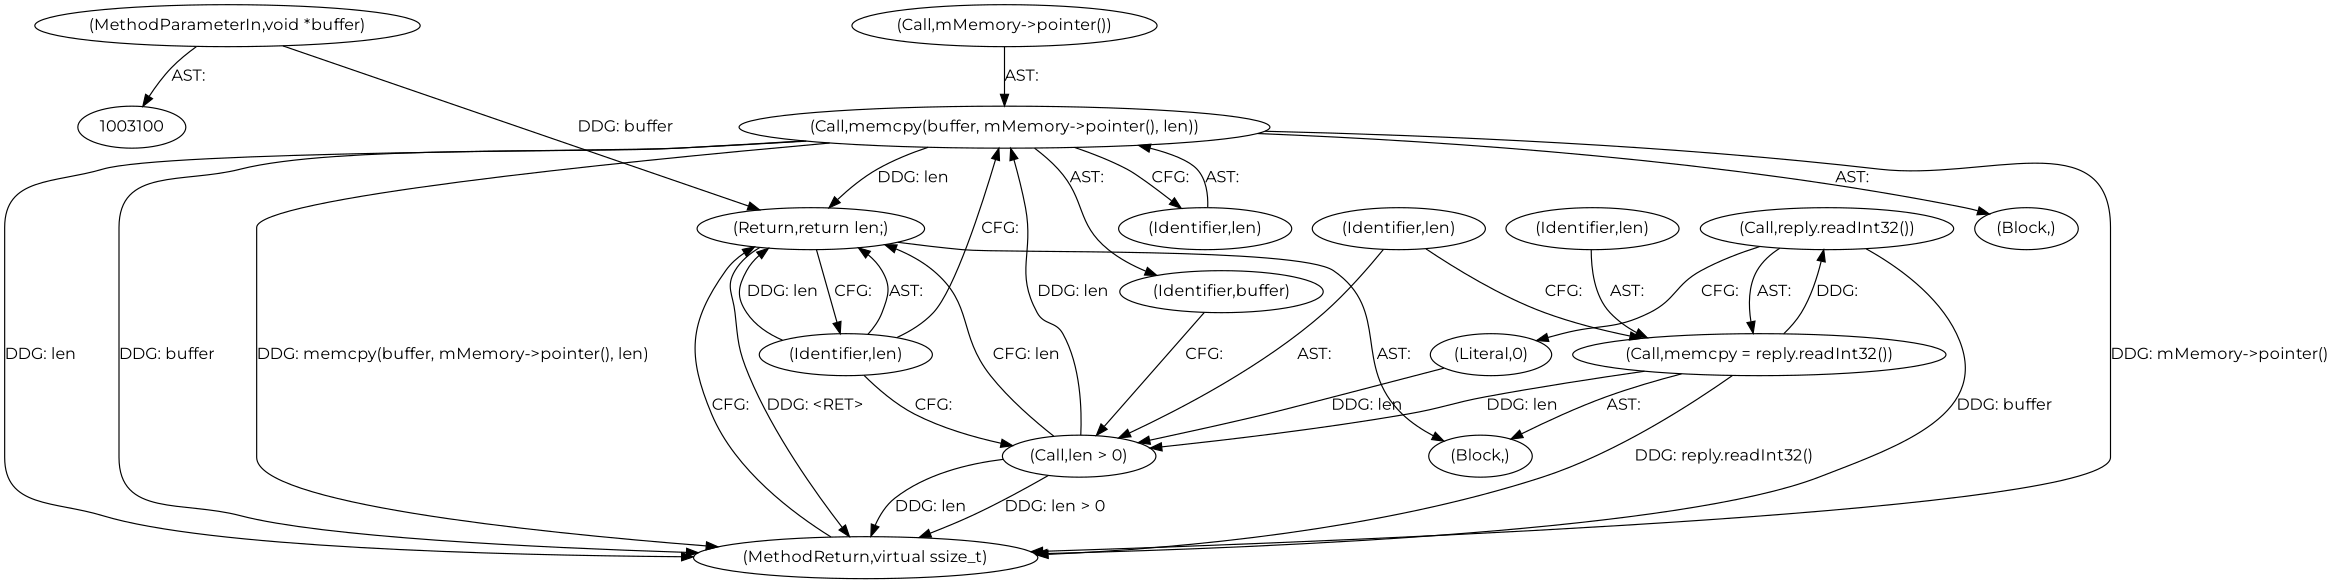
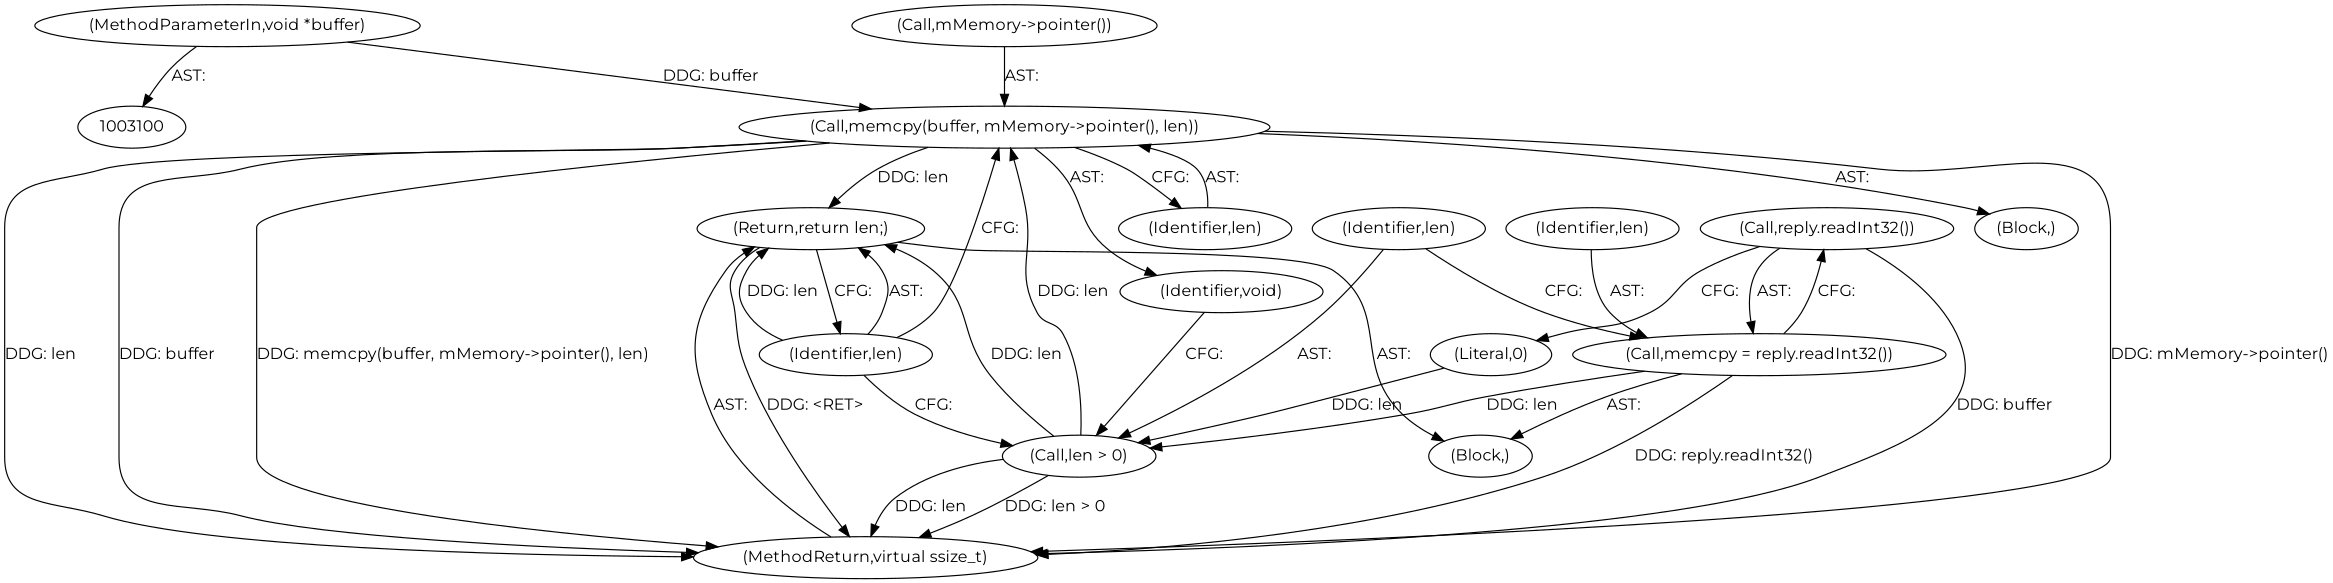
edge "(MethodParameterIn,void *buffer)" -> "(Return,return len;)": now "(MethodParameterIn,void *buffer)" -> "(Call,memcpy(buffer, mMemory->pointer(), len))"
node "(Identifier,buffer)": label "(Identifier,buffer)" -> "(Identifier,void)"
edge "(Call,memcpy = reply.readInt32())" -> "(Call,reply.readInt32())": label "DDG: " -> "CFG: "
edge "(Call,len > 0)" -> "(Return,return len;)": label "CFG: len" -> "DDG: len"
edge "(MethodReturn,virtual ssize_t)" -> "(Return,return len;)": label "CFG: " -> "AST: "
